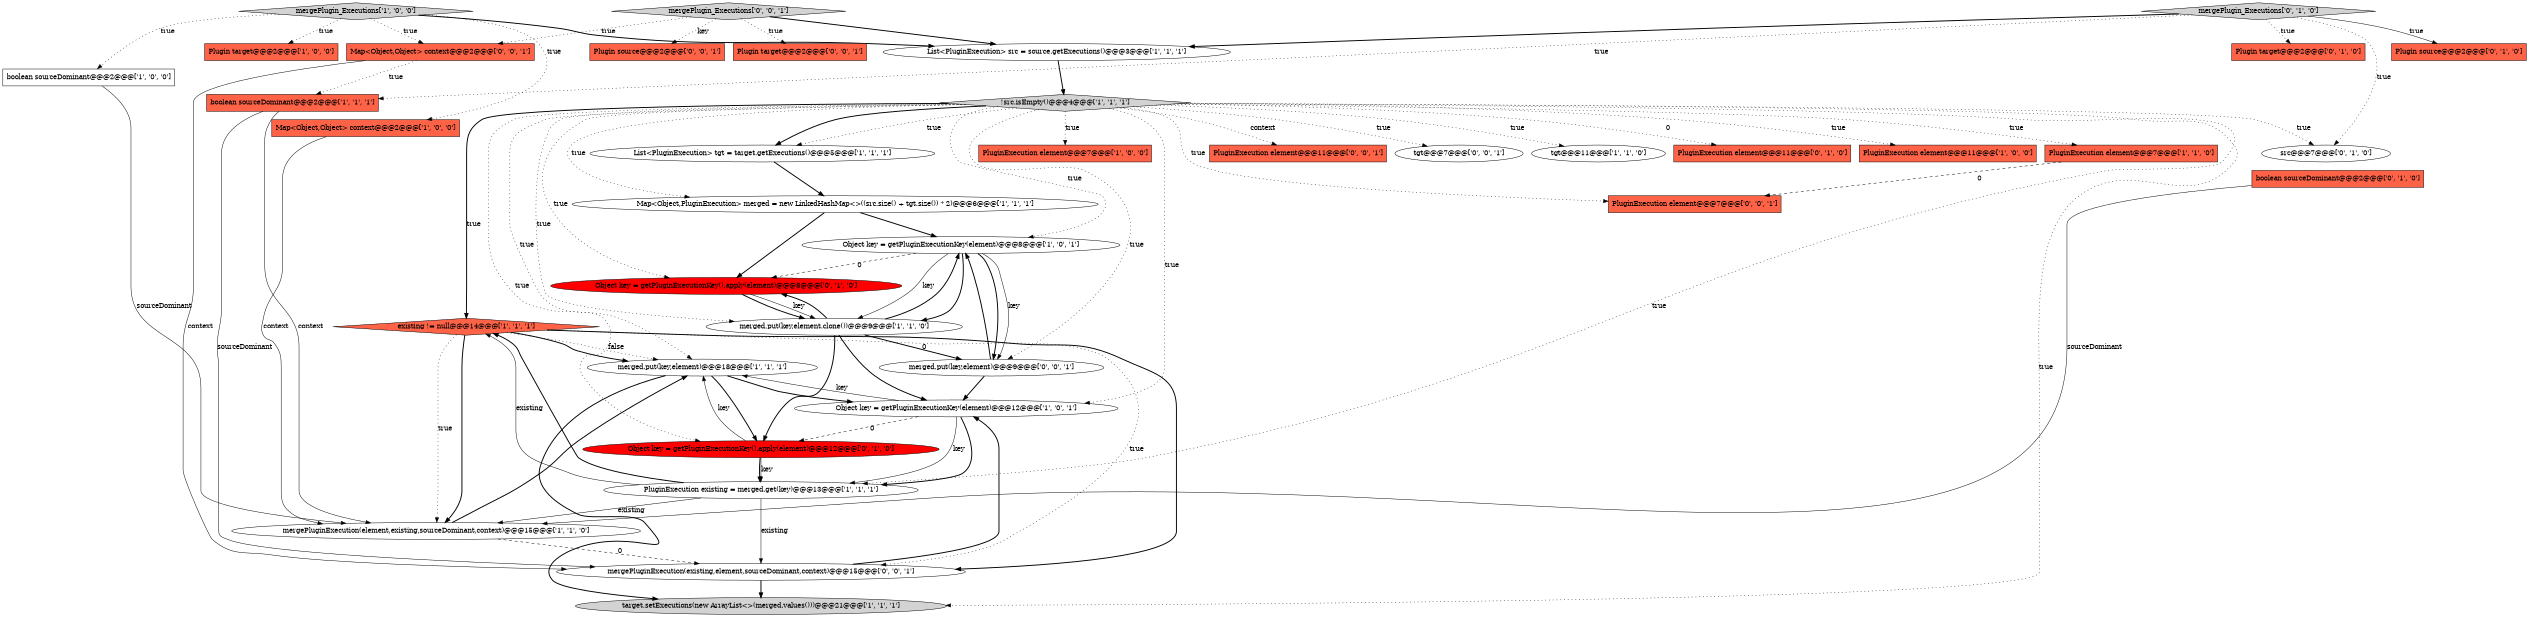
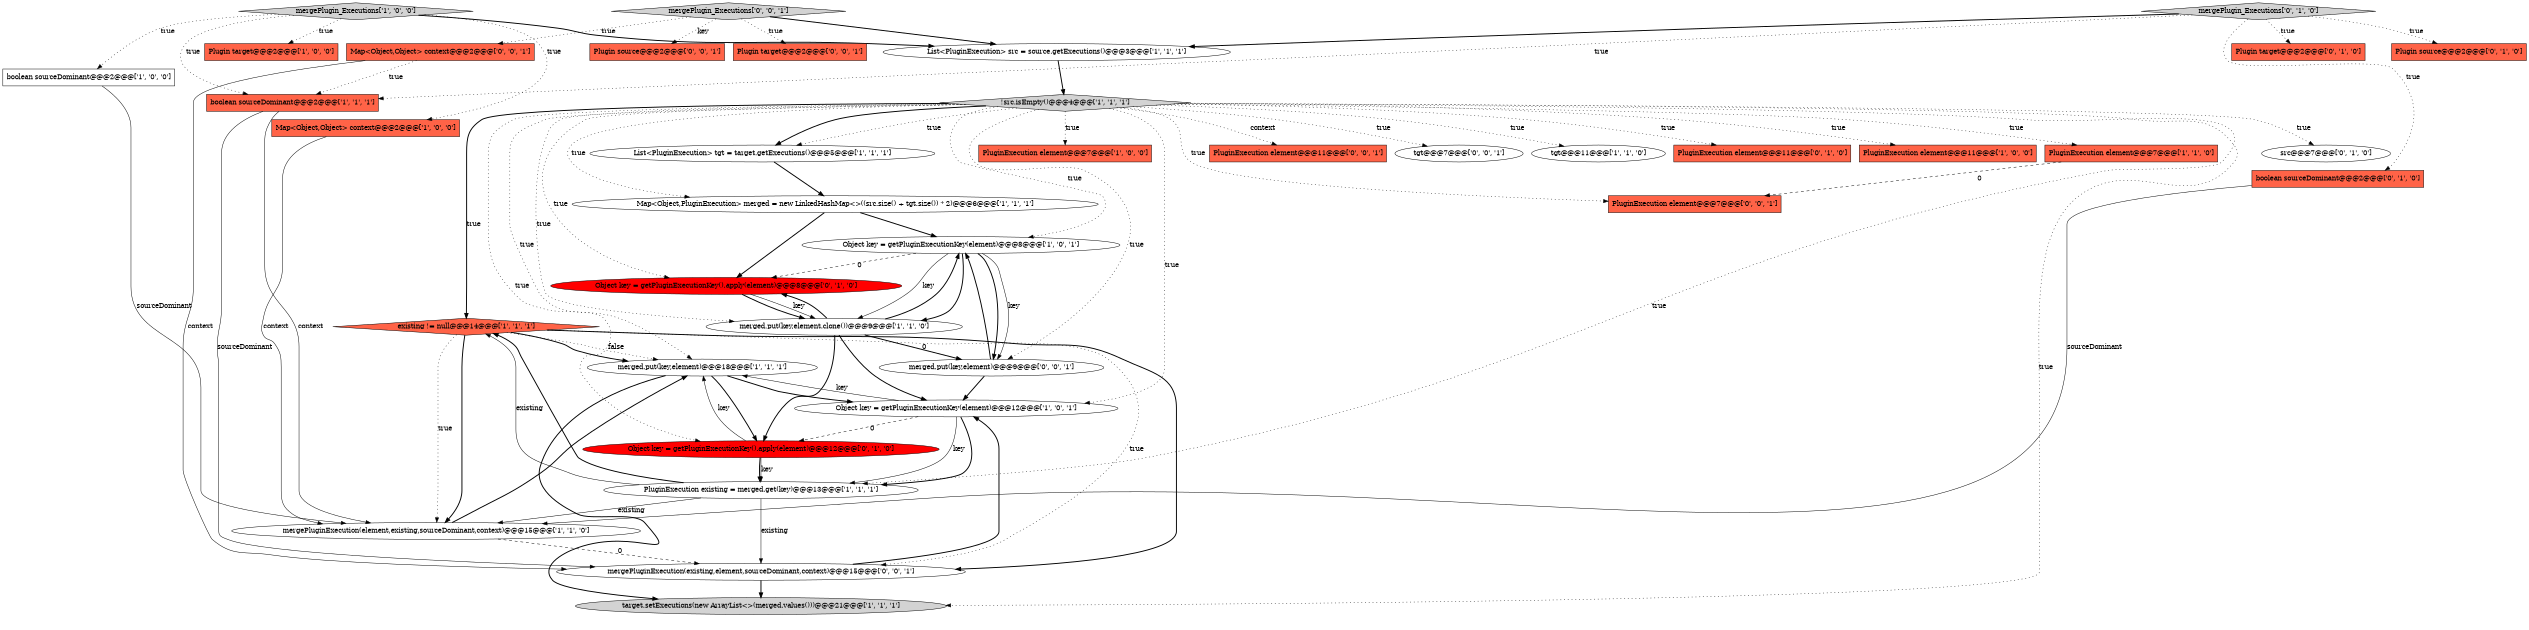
edge "mergePlugin_Executions['0', '1', '0']" -> "Plugin source@@@2@@@['0', '1', '0']": style solid -> dotted
edge "mergePlugin_Executions['1', '0', '0']" -> "Map<Object,Object> context@@@2@@@['0', '0', '1']": now "mergePlugin_Executions['1', '0', '0']" -> "boolean sourceDominant@@@2@@@['1', '1', '1']"
edge "mergePlugin_Executions['0', '1', '0']" -> "src@@@7@@@['0', '1', '0']": now "mergePlugin_Executions['0', '1', '0']" -> "boolean sourceDominant@@@2@@@['0', '1', '0']"
edge "!src.isEmpty()@@@4@@@['1', '1', '1']" -> "PluginExecution element@@@11@@@['0', '1', '0']": label "0" -> "true"
